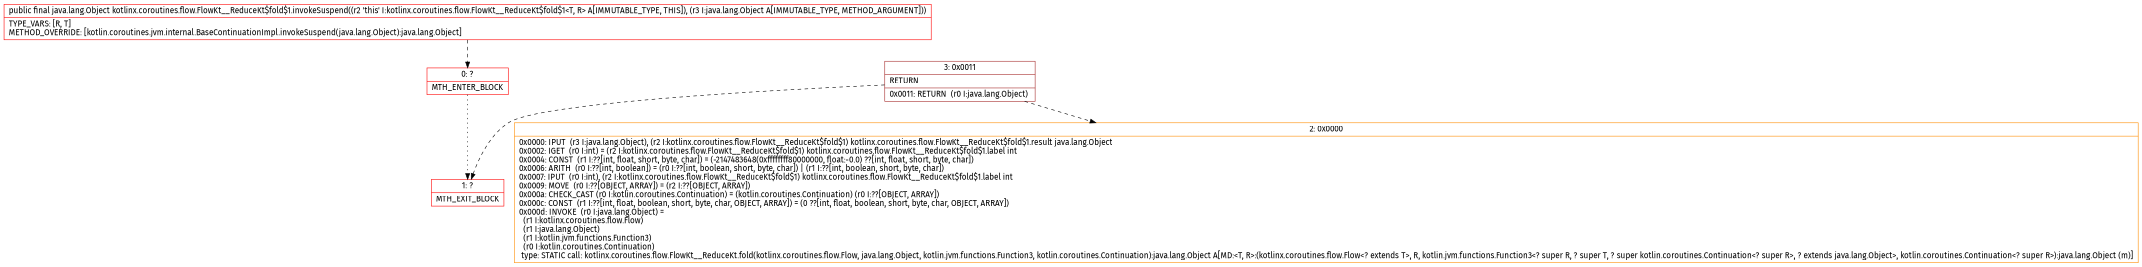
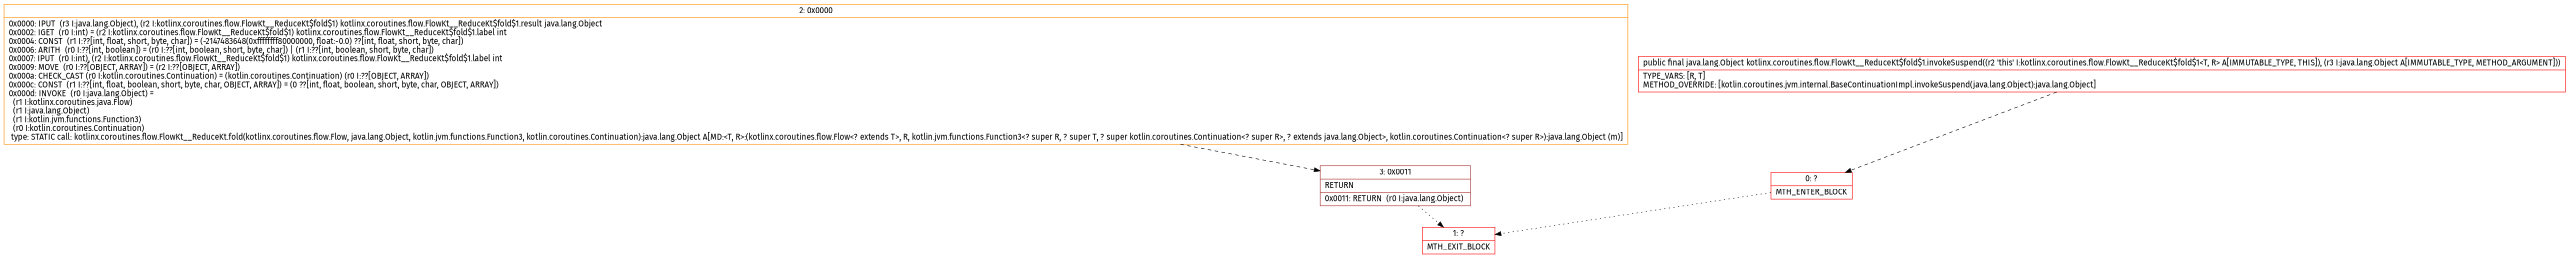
edge "3: 0x0011" -> "1: ?": style dashed -> dotted
edge "3: 0x0011" -> "2: 0x0000": reversed
node "2: 0x0000": text "(r1 I:kotlinx.coroutines.flow.Flow)" -> "(r1 I:kotlinx.coroutines.java.Flow)"
